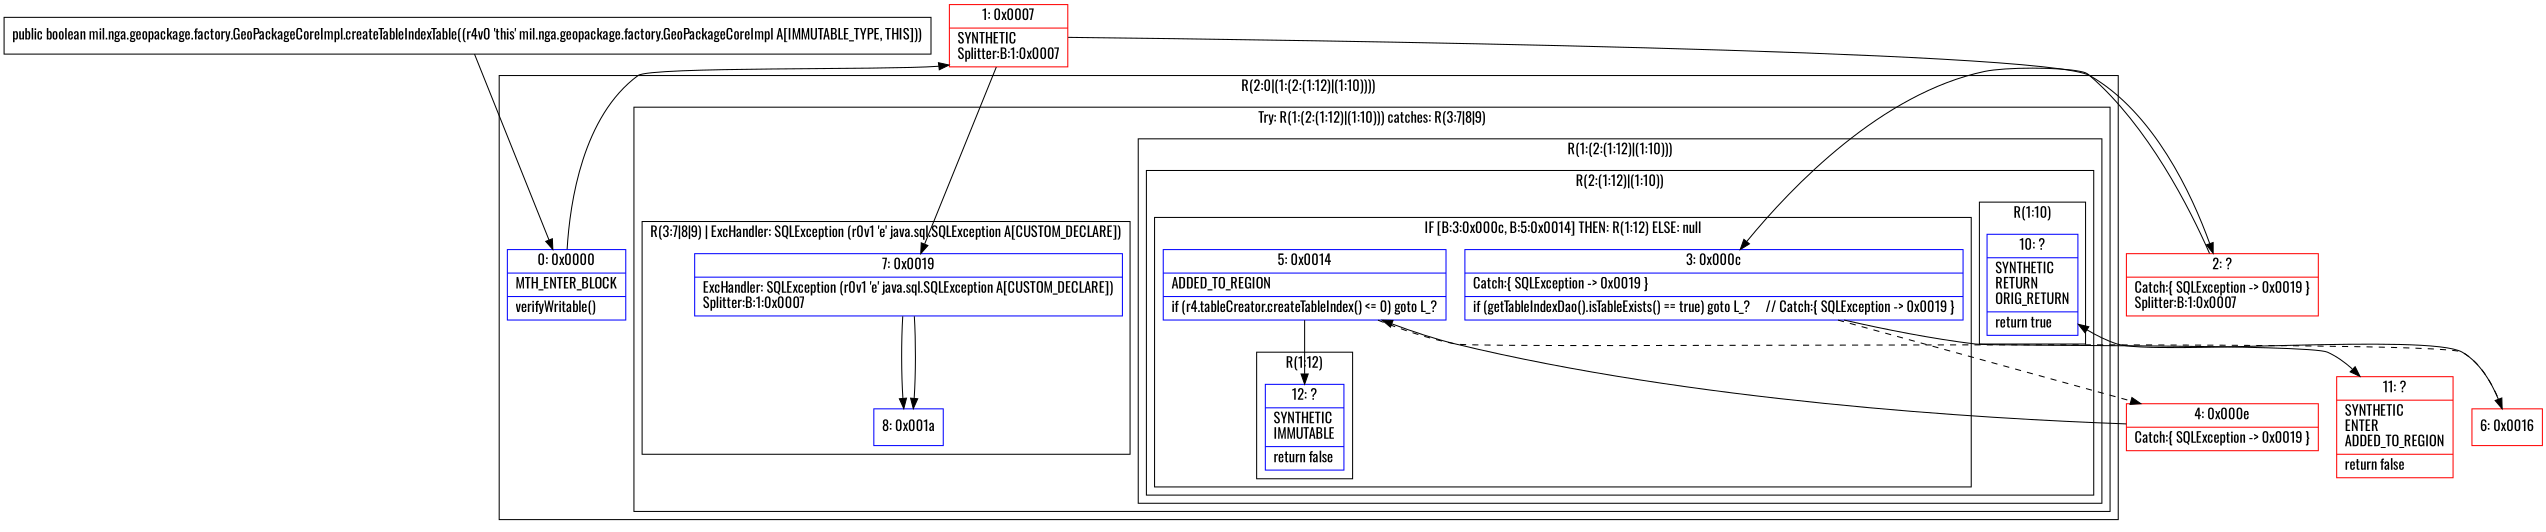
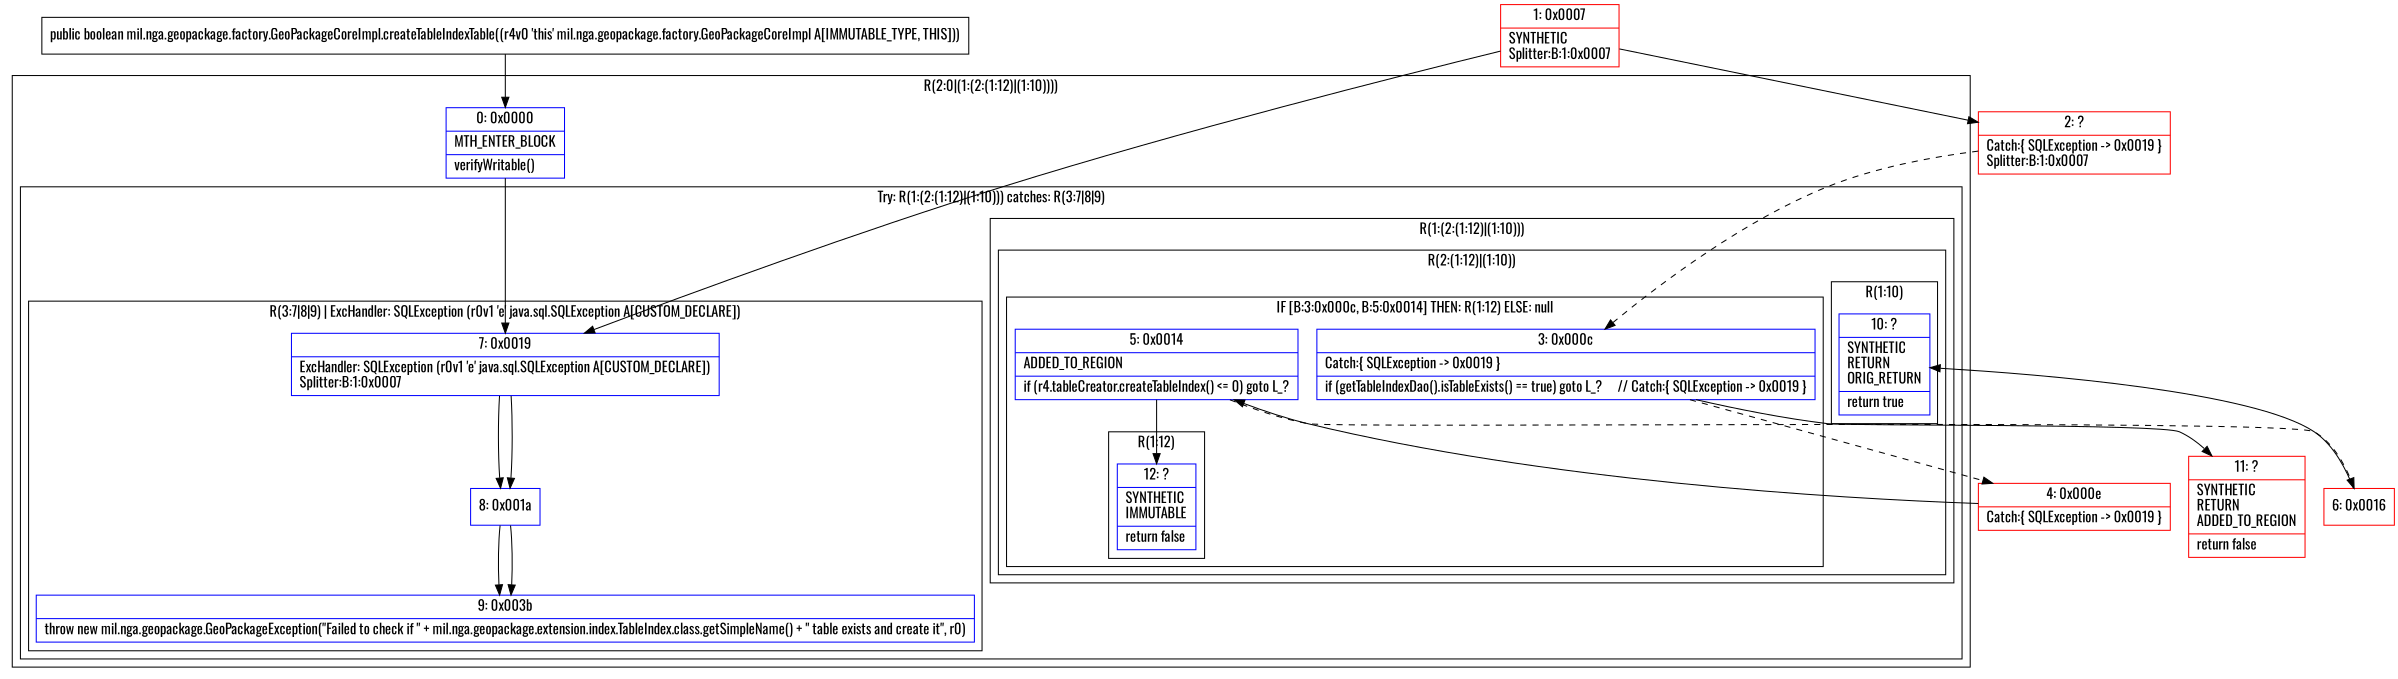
edge "0: 0x0000" -> "1: 0x0007": now "0: 0x0000" -> "7: 0x0019"
edge "2: ?" -> "3: 0x000c": style solid -> dashed
node "11: ?": text "ENTER" -> "RETURN"
node "9: 0x003b": added
